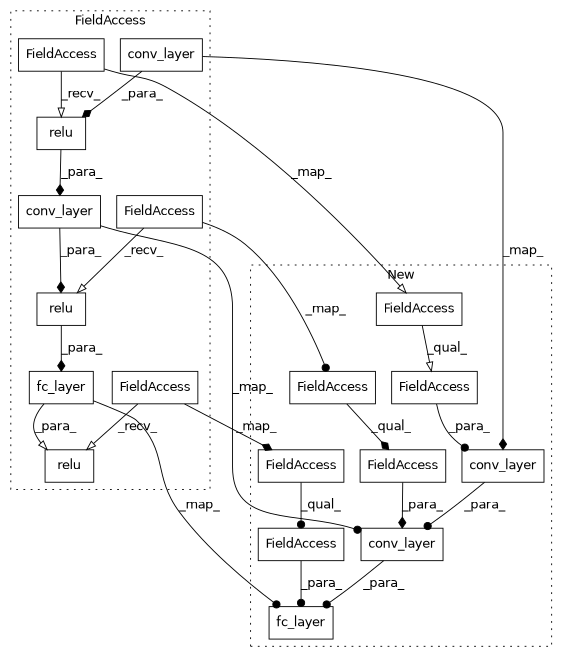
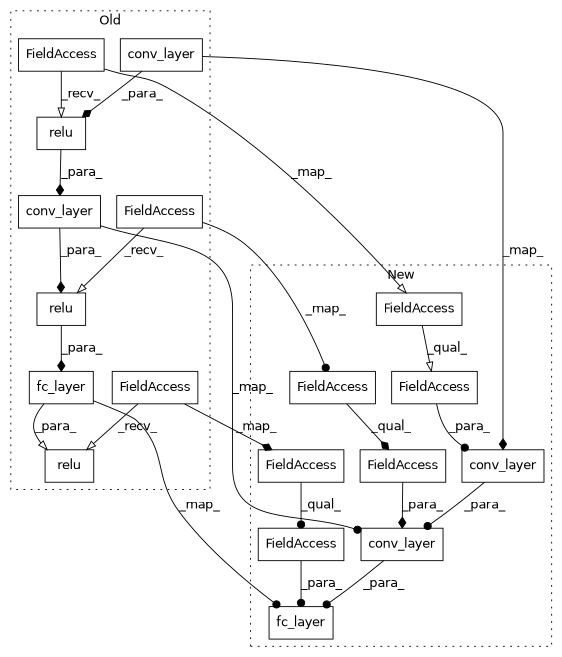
cluster "FieldAccess": label "FieldAccess" -> "Old"
